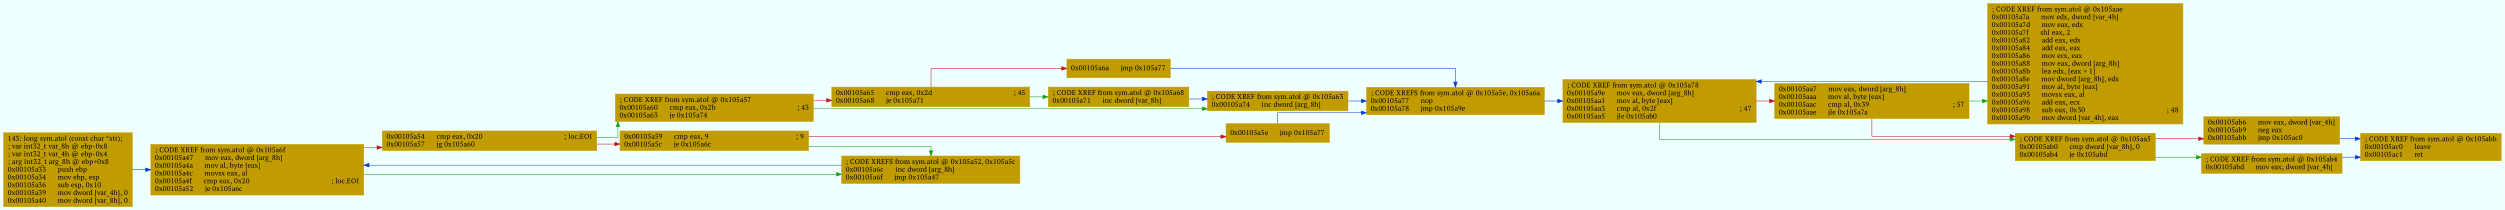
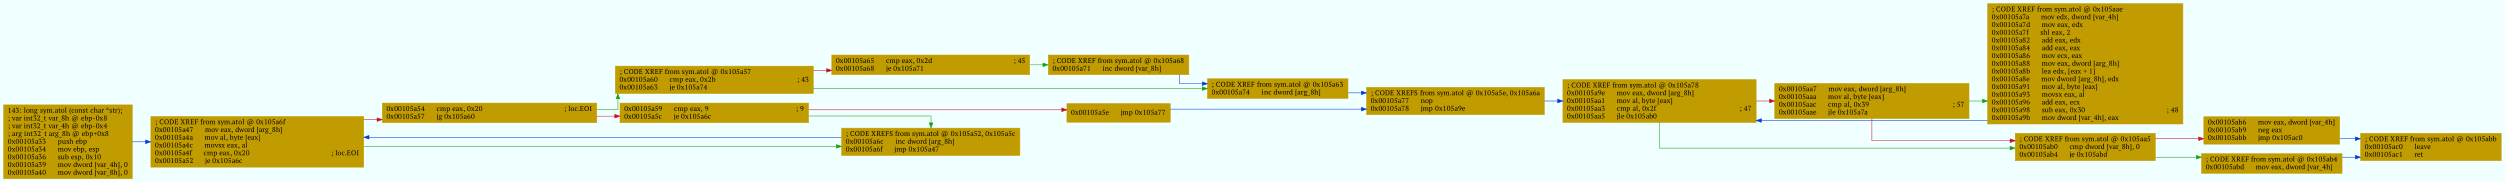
node "0x00105a6a      jmp 0x105a77": removed
